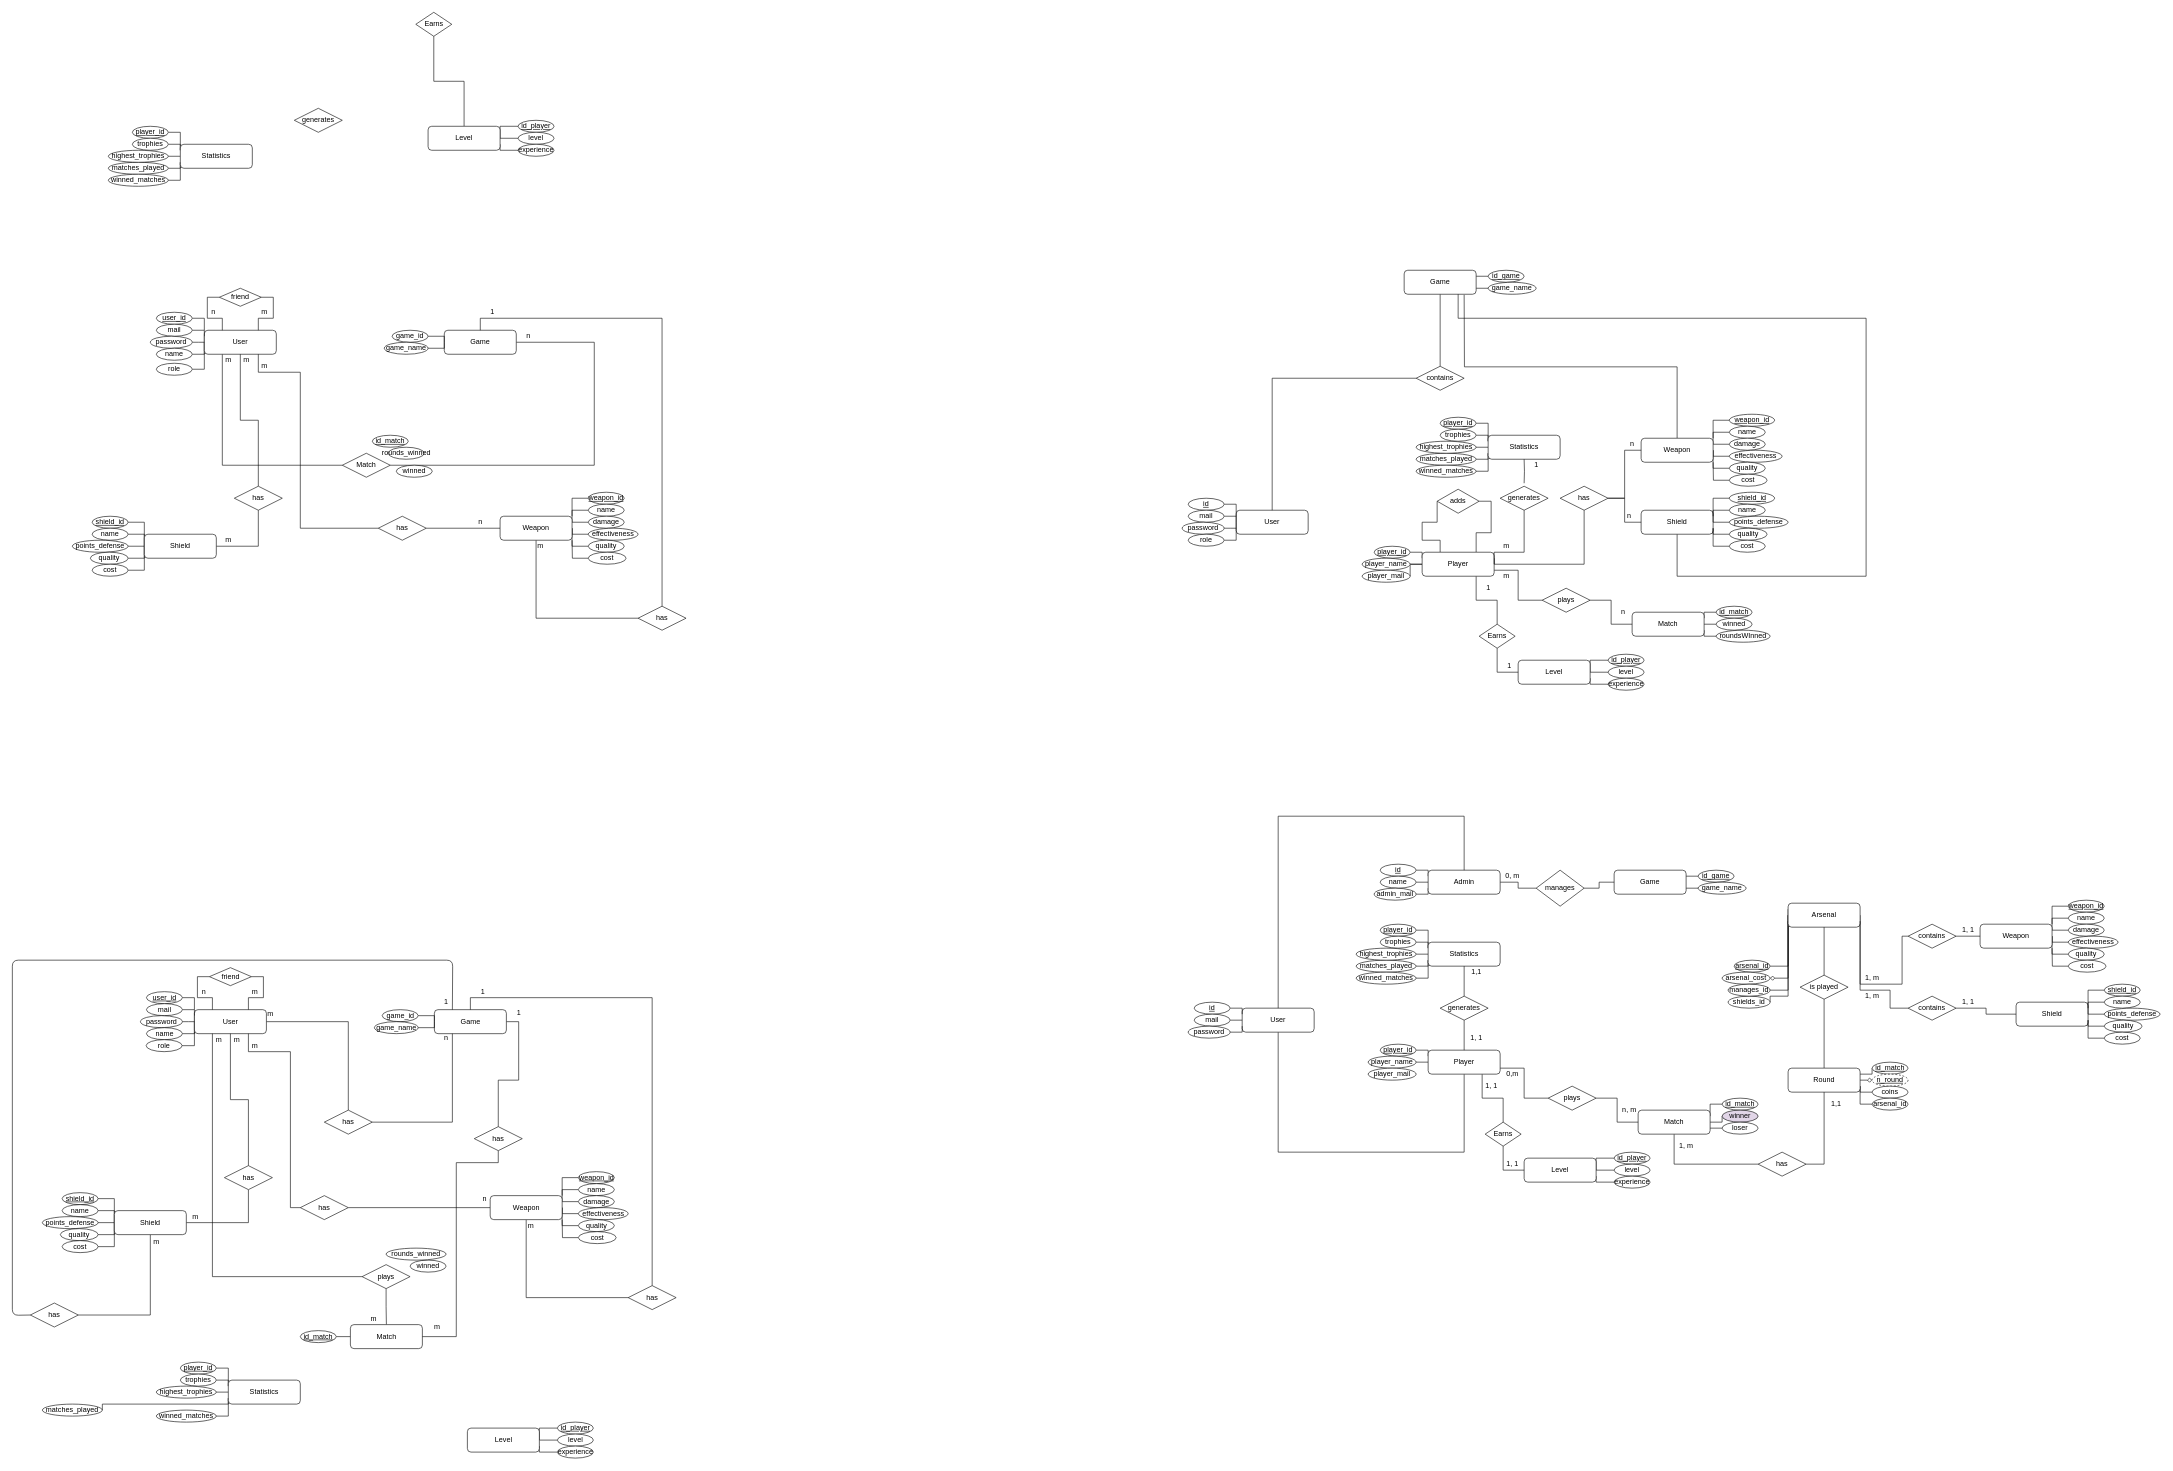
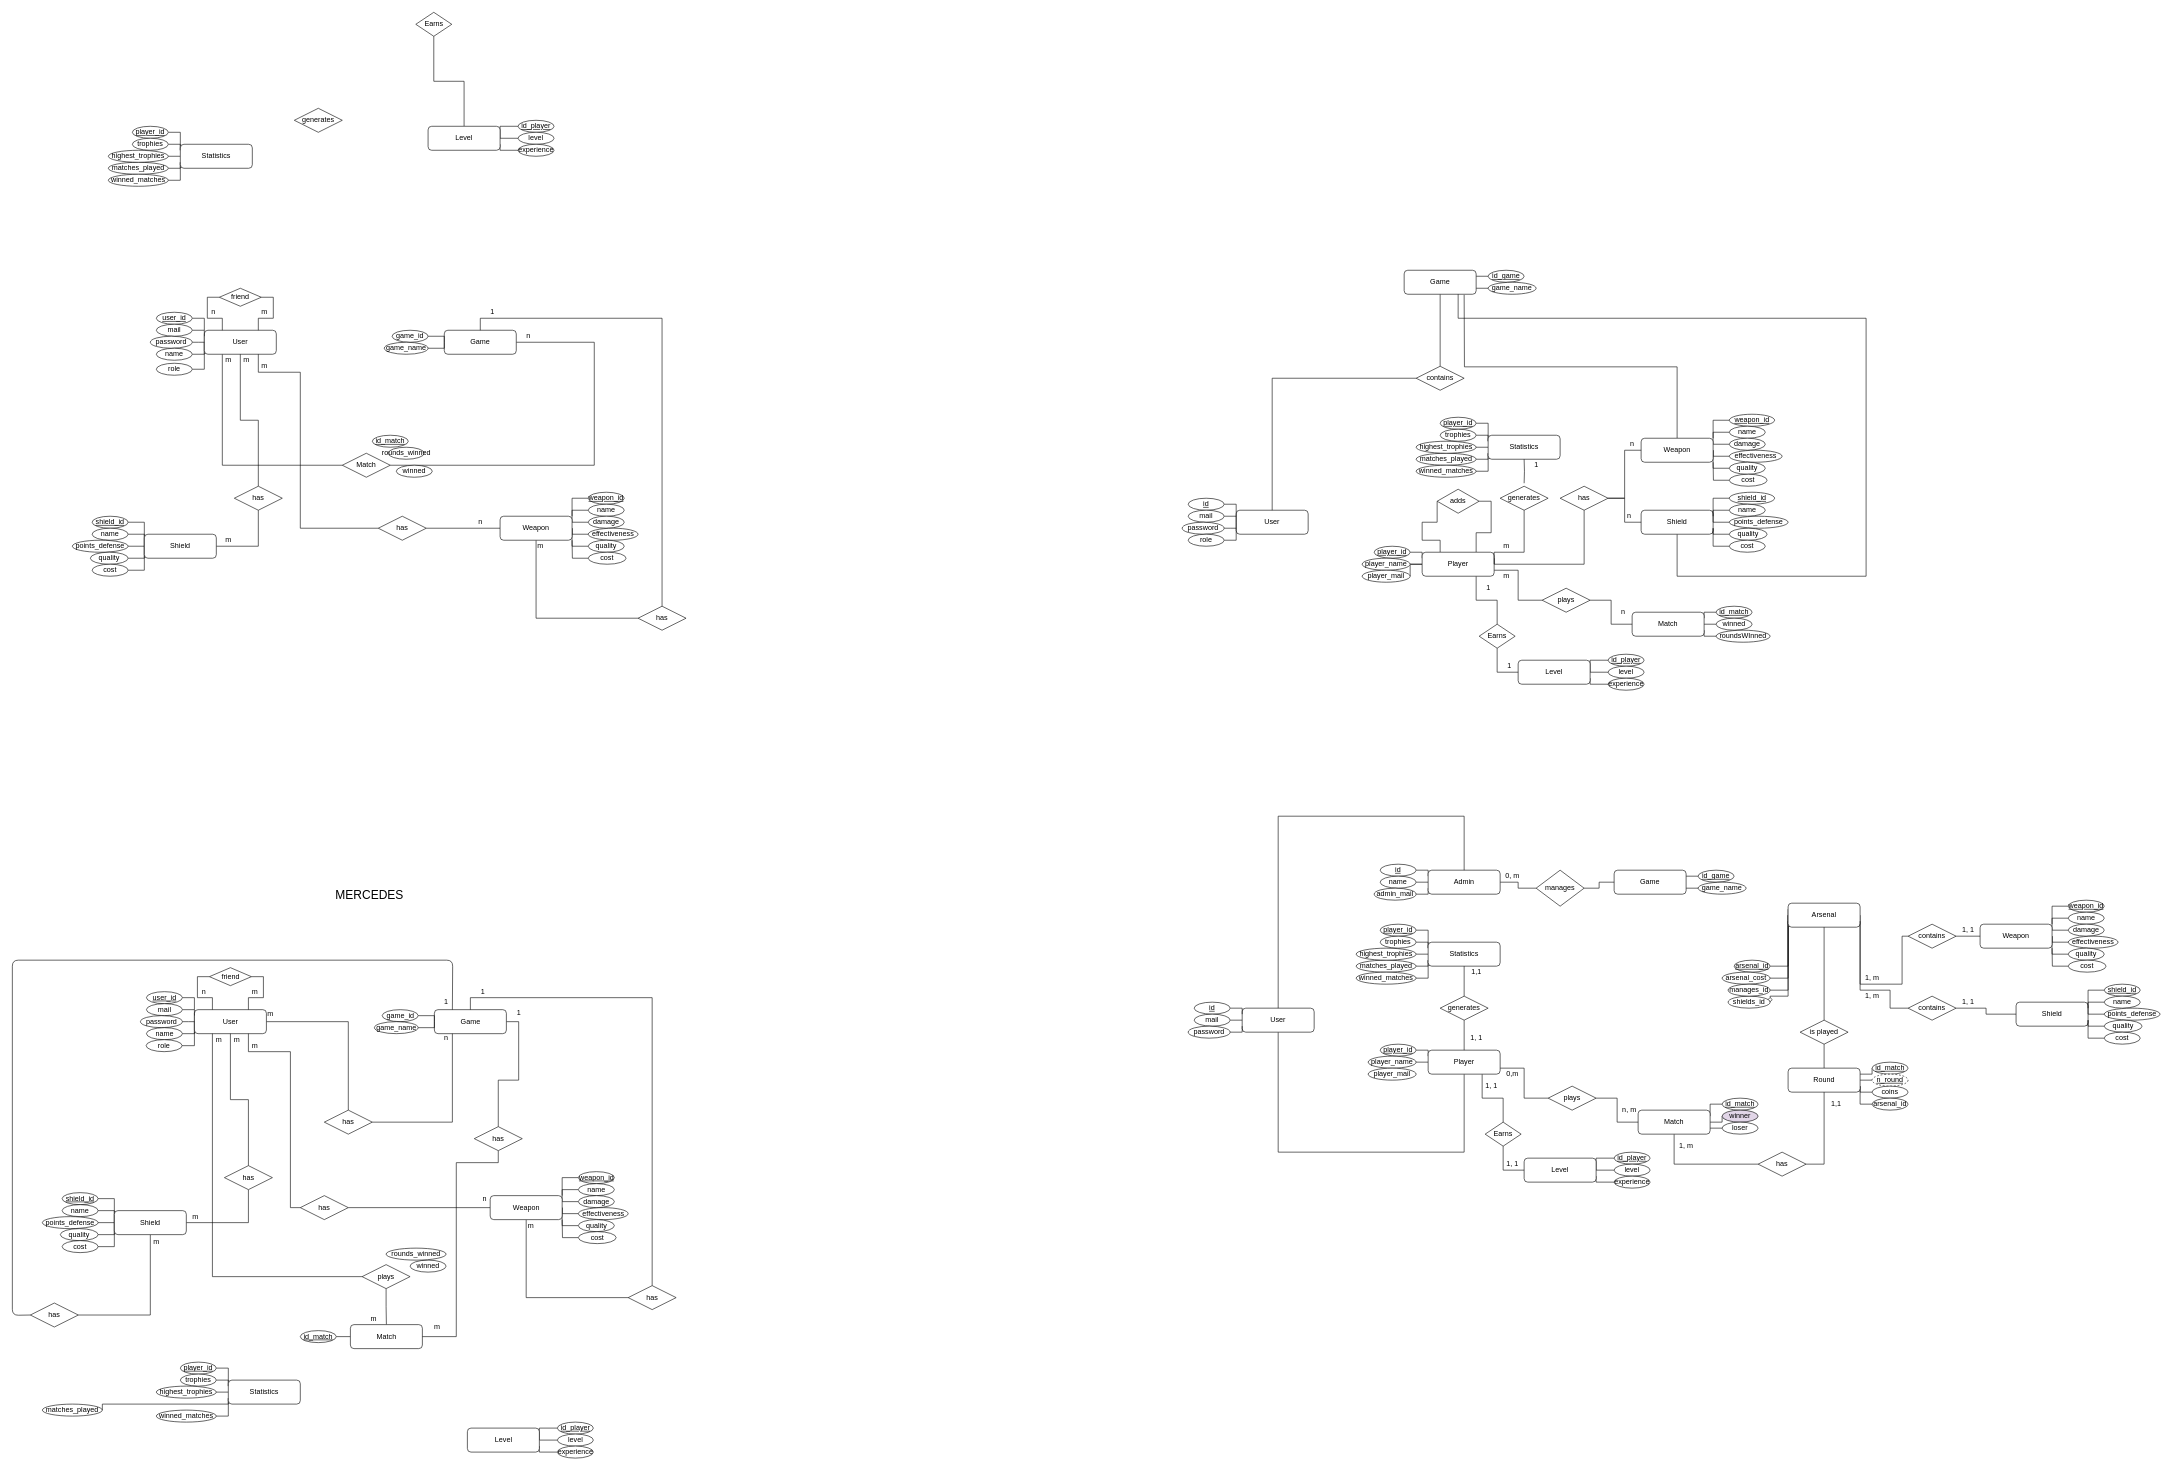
node "MERCEDES": added
edge "Arsenal" -> "arsenal_cost": arrowhead diamond -> none
node "is played": moved (1824, 987) -> (1824, 1032)
edge "Arsenal" -- "shields_id": arrowhead none -> diamond
edge "Round" -> "n_round": arrowhead diamond -> none
